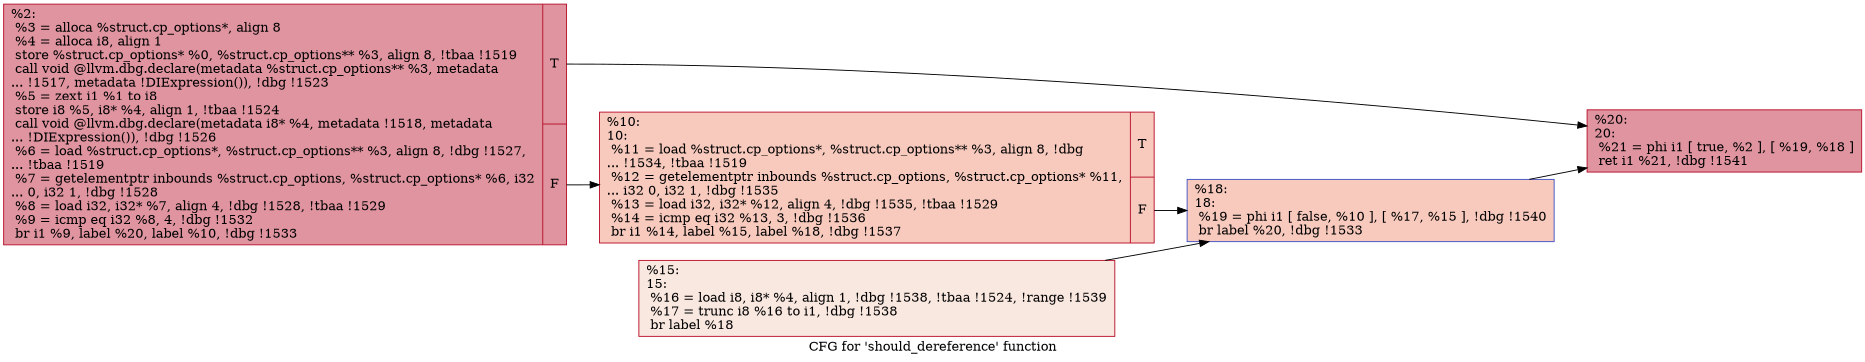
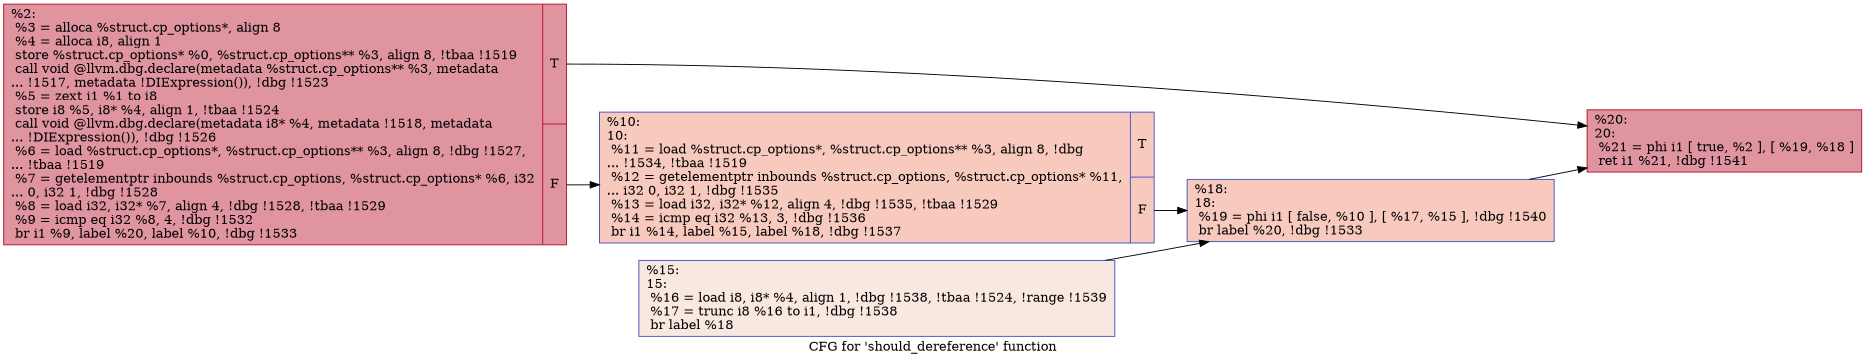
node "%10:": color #b70d28ff -> #3d50c3ff
node "%15:": color #b70d28ff -> #3d50c3ff
